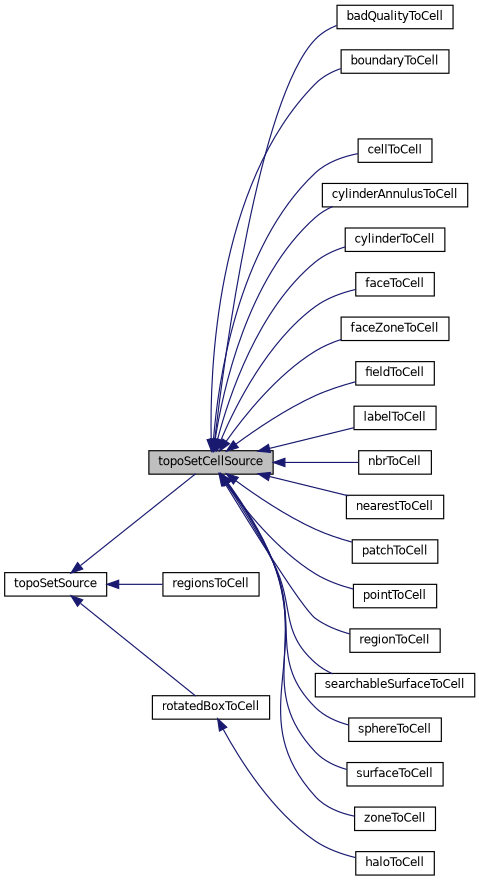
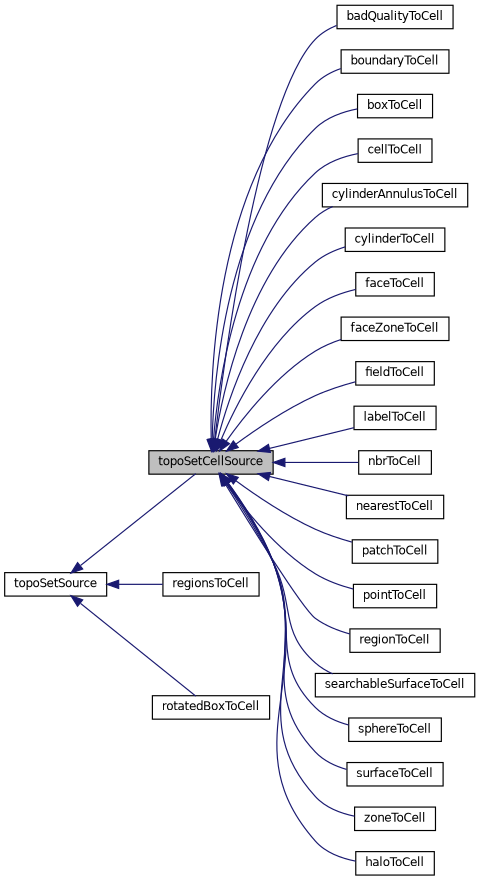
node "boxToCell": added
edge "haloToCell" -> "rotatedBoxToCell": now "haloToCell" -> "topoSetCellSource"
